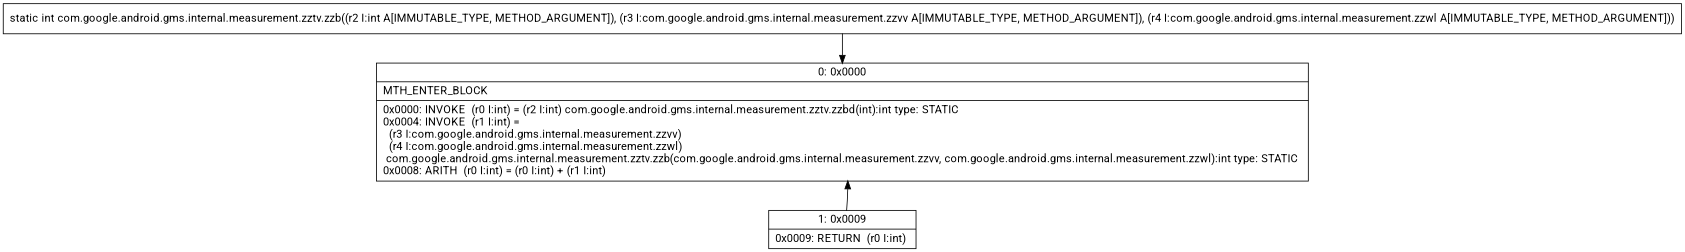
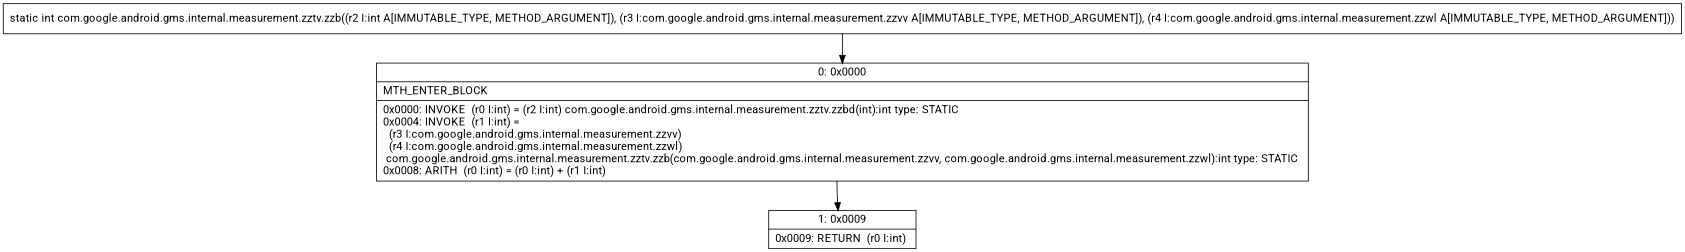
edge "1: 0x0009" -> "0: 0x0000": reversed
